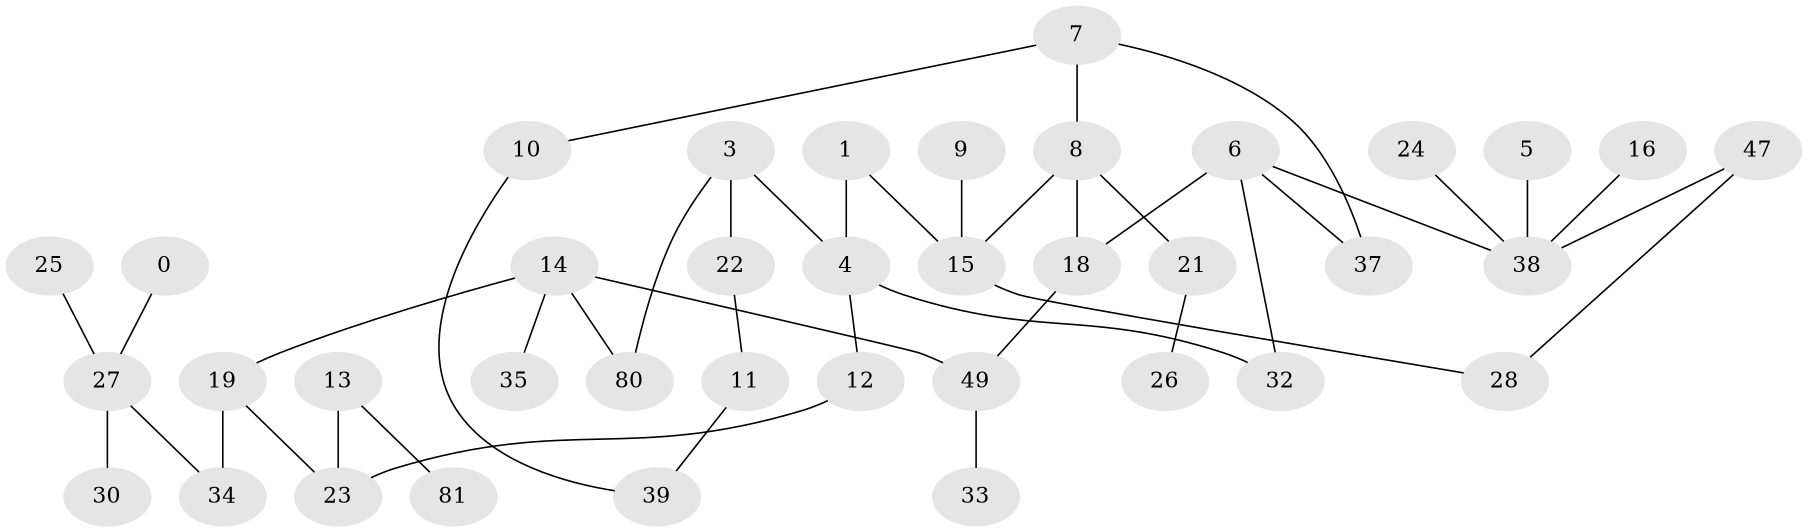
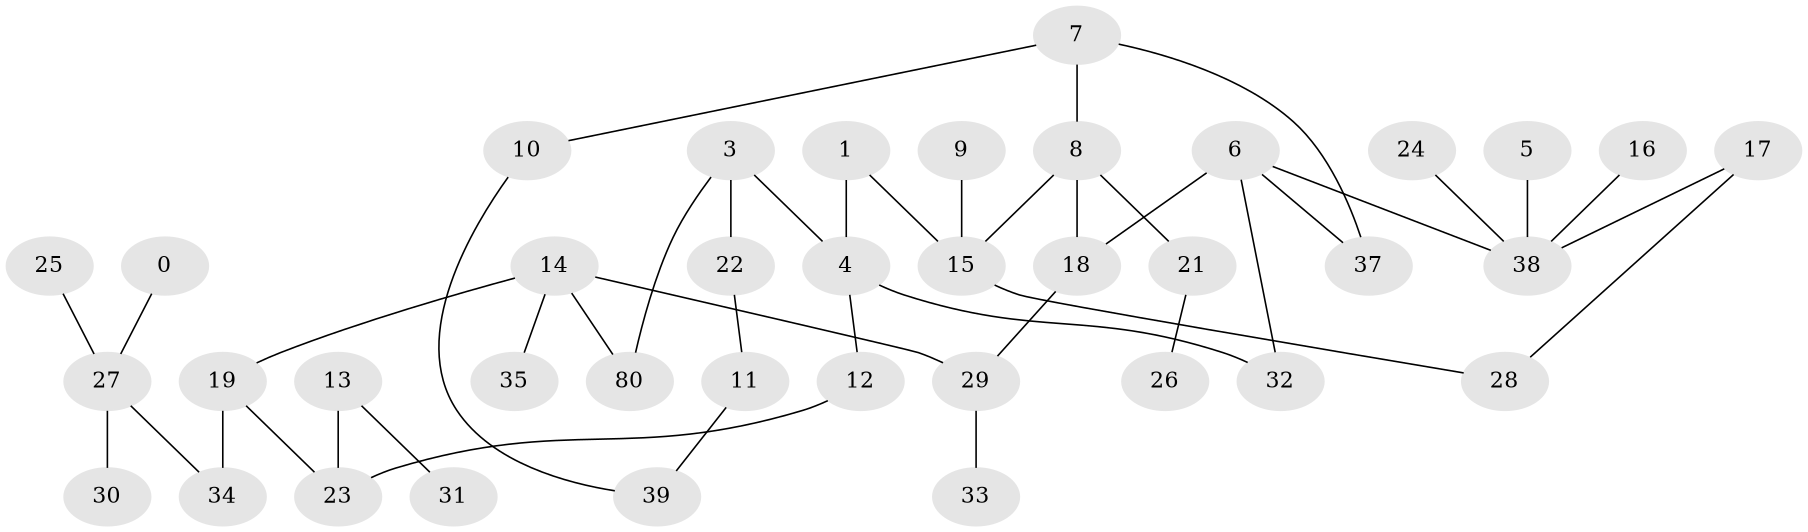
node "47": label "47" -> "17"
node "49": label "49" -> "29"
node "81": label "81" -> "31"
